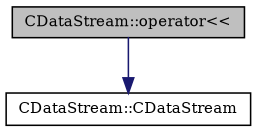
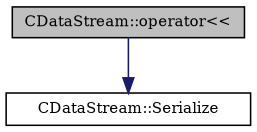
node "CDataStream::CDataStream": label "CDataStream::CDataStream" -> "CDataStream::Serialize"
